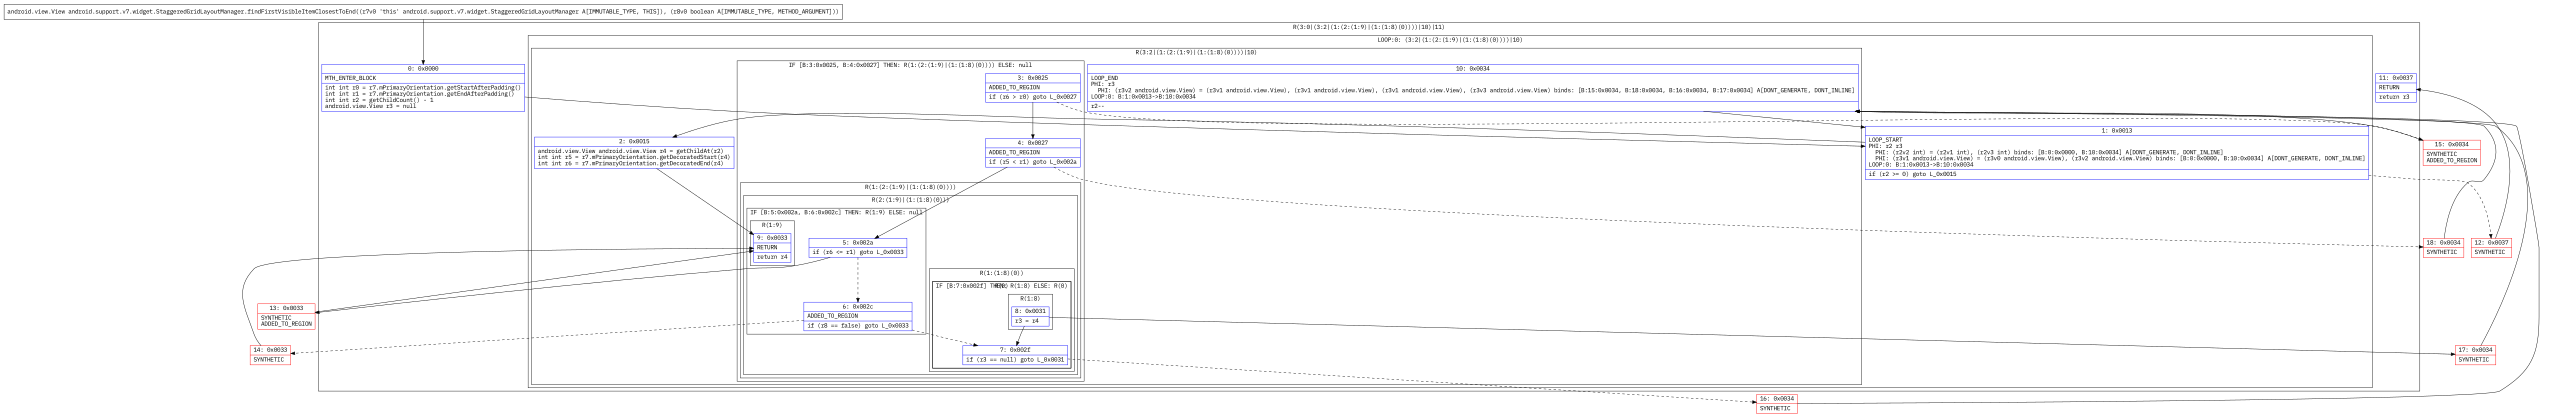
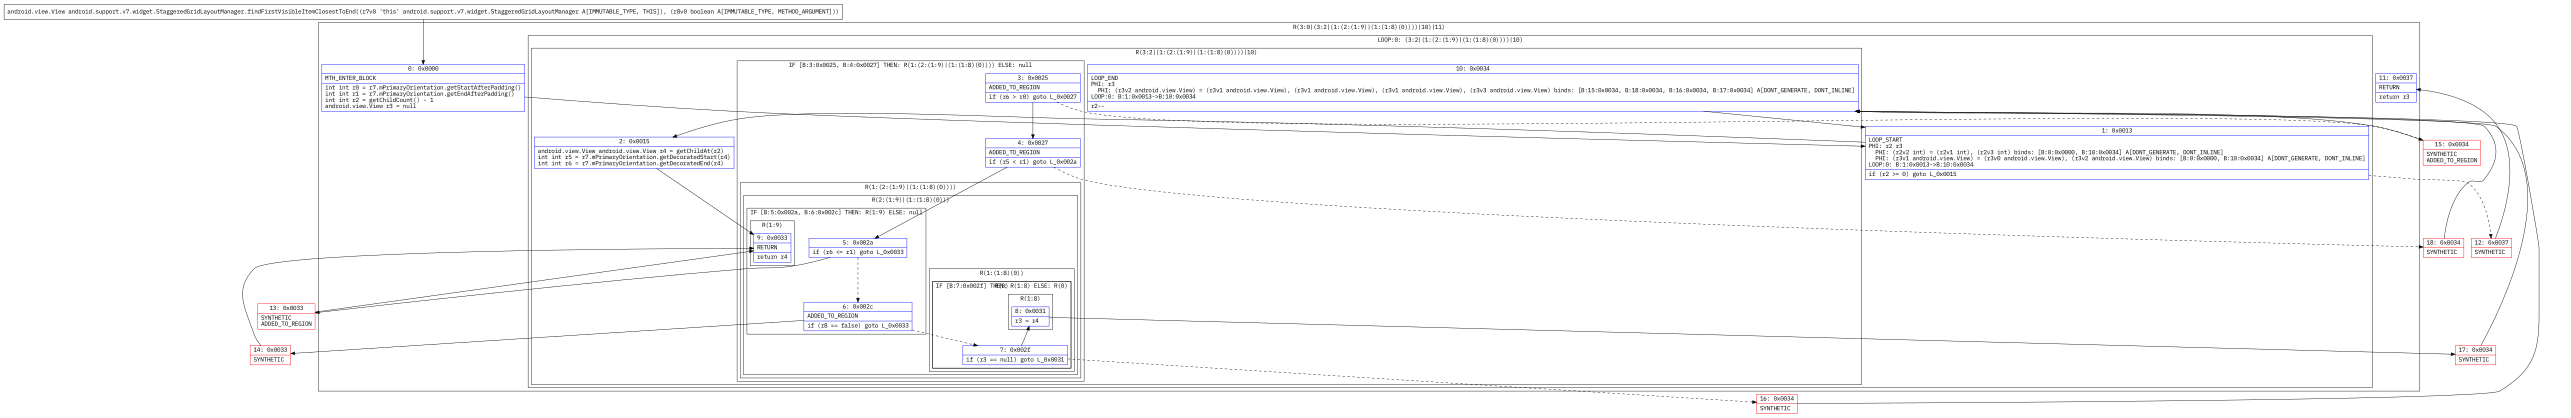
edge "8: 0x0031" -> "7: 0x002f": reversed
edge "6: 0x002c" -> "14: 0x0033": style dashed -> solid
